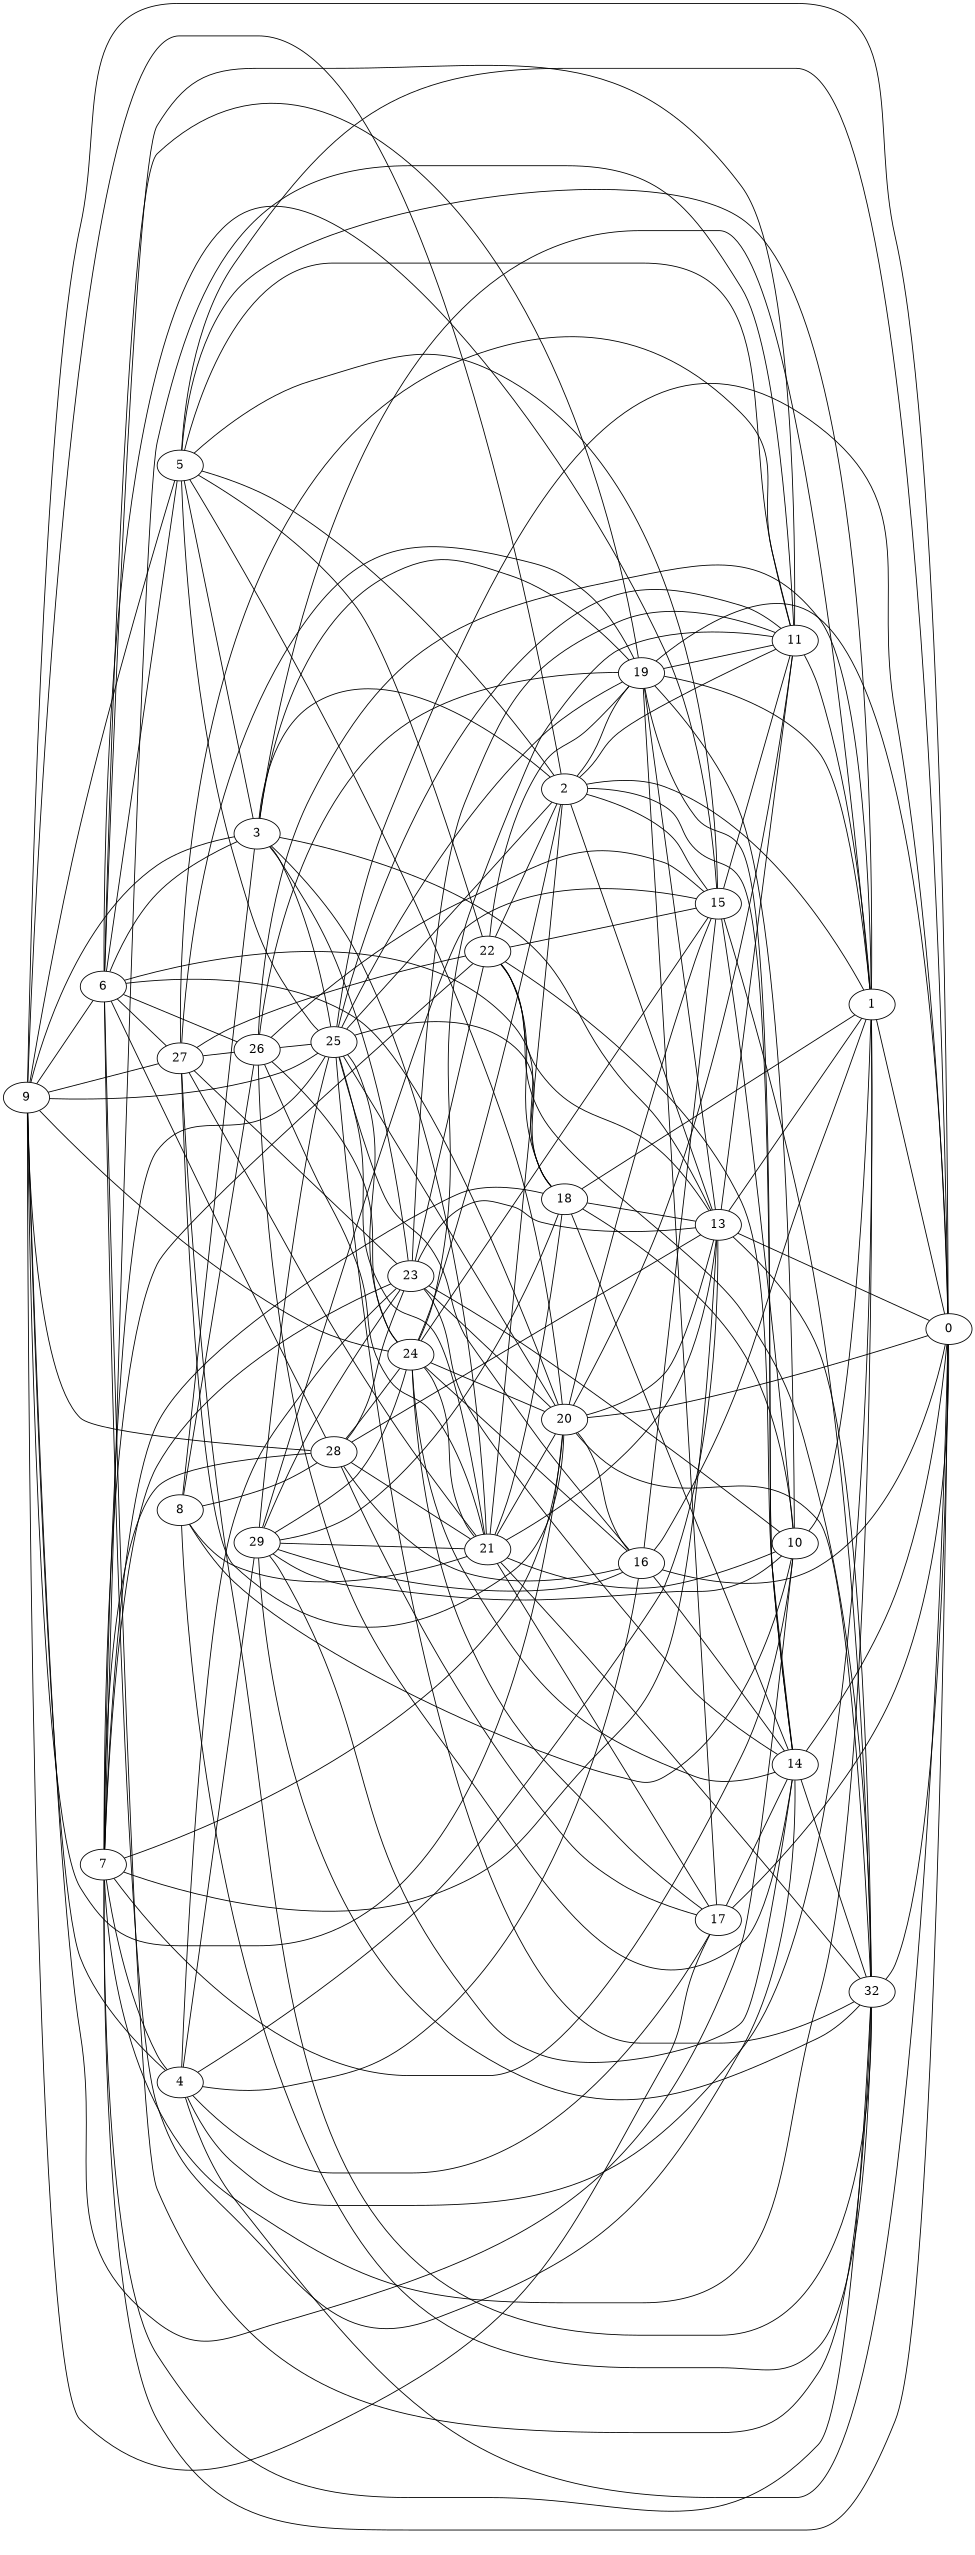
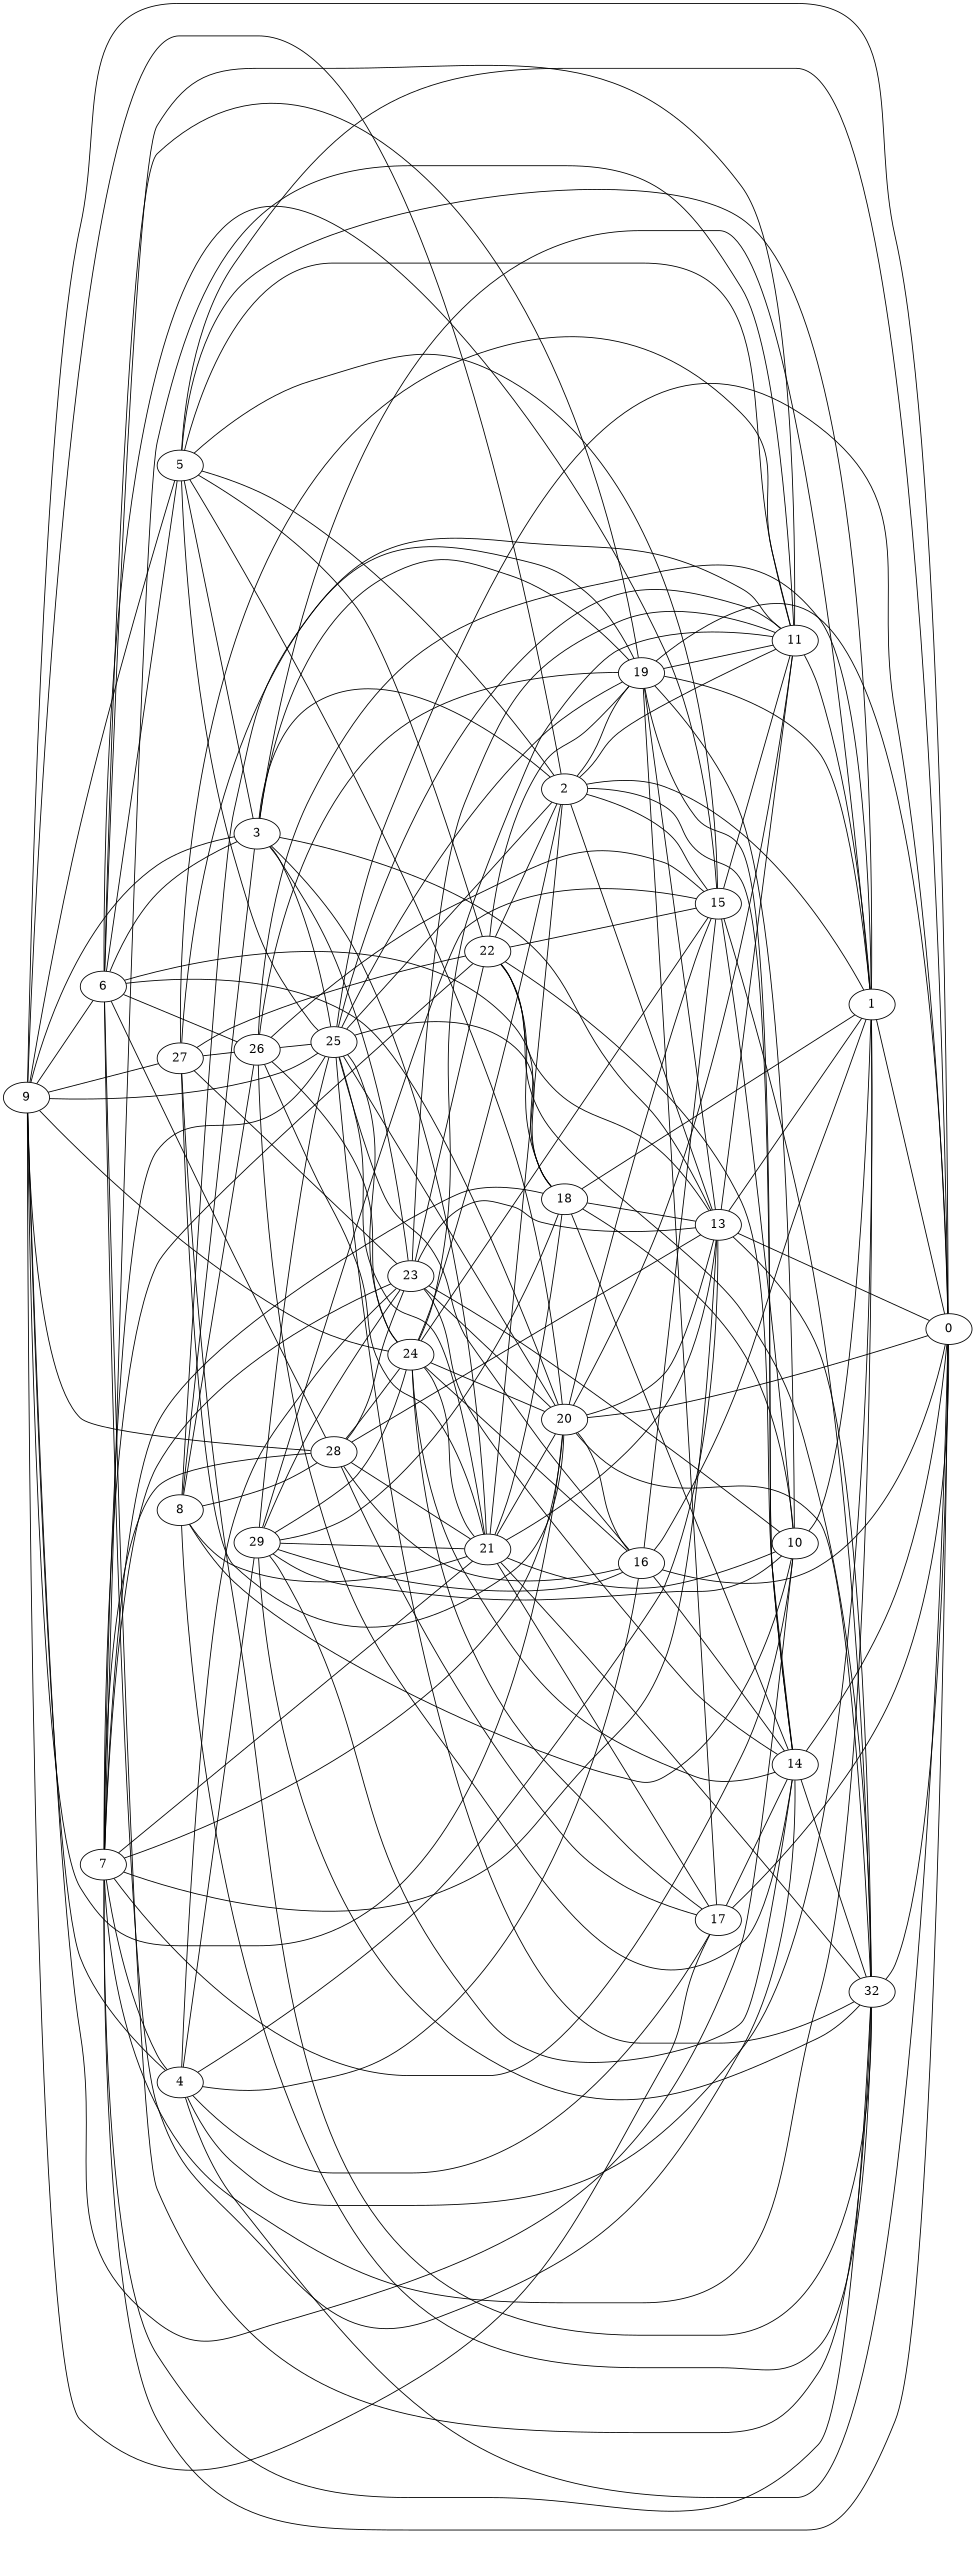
edge "11" -- "8": added
edge "6" -- "27": removed
edge "27" -- "21": now "7" -- "21"
